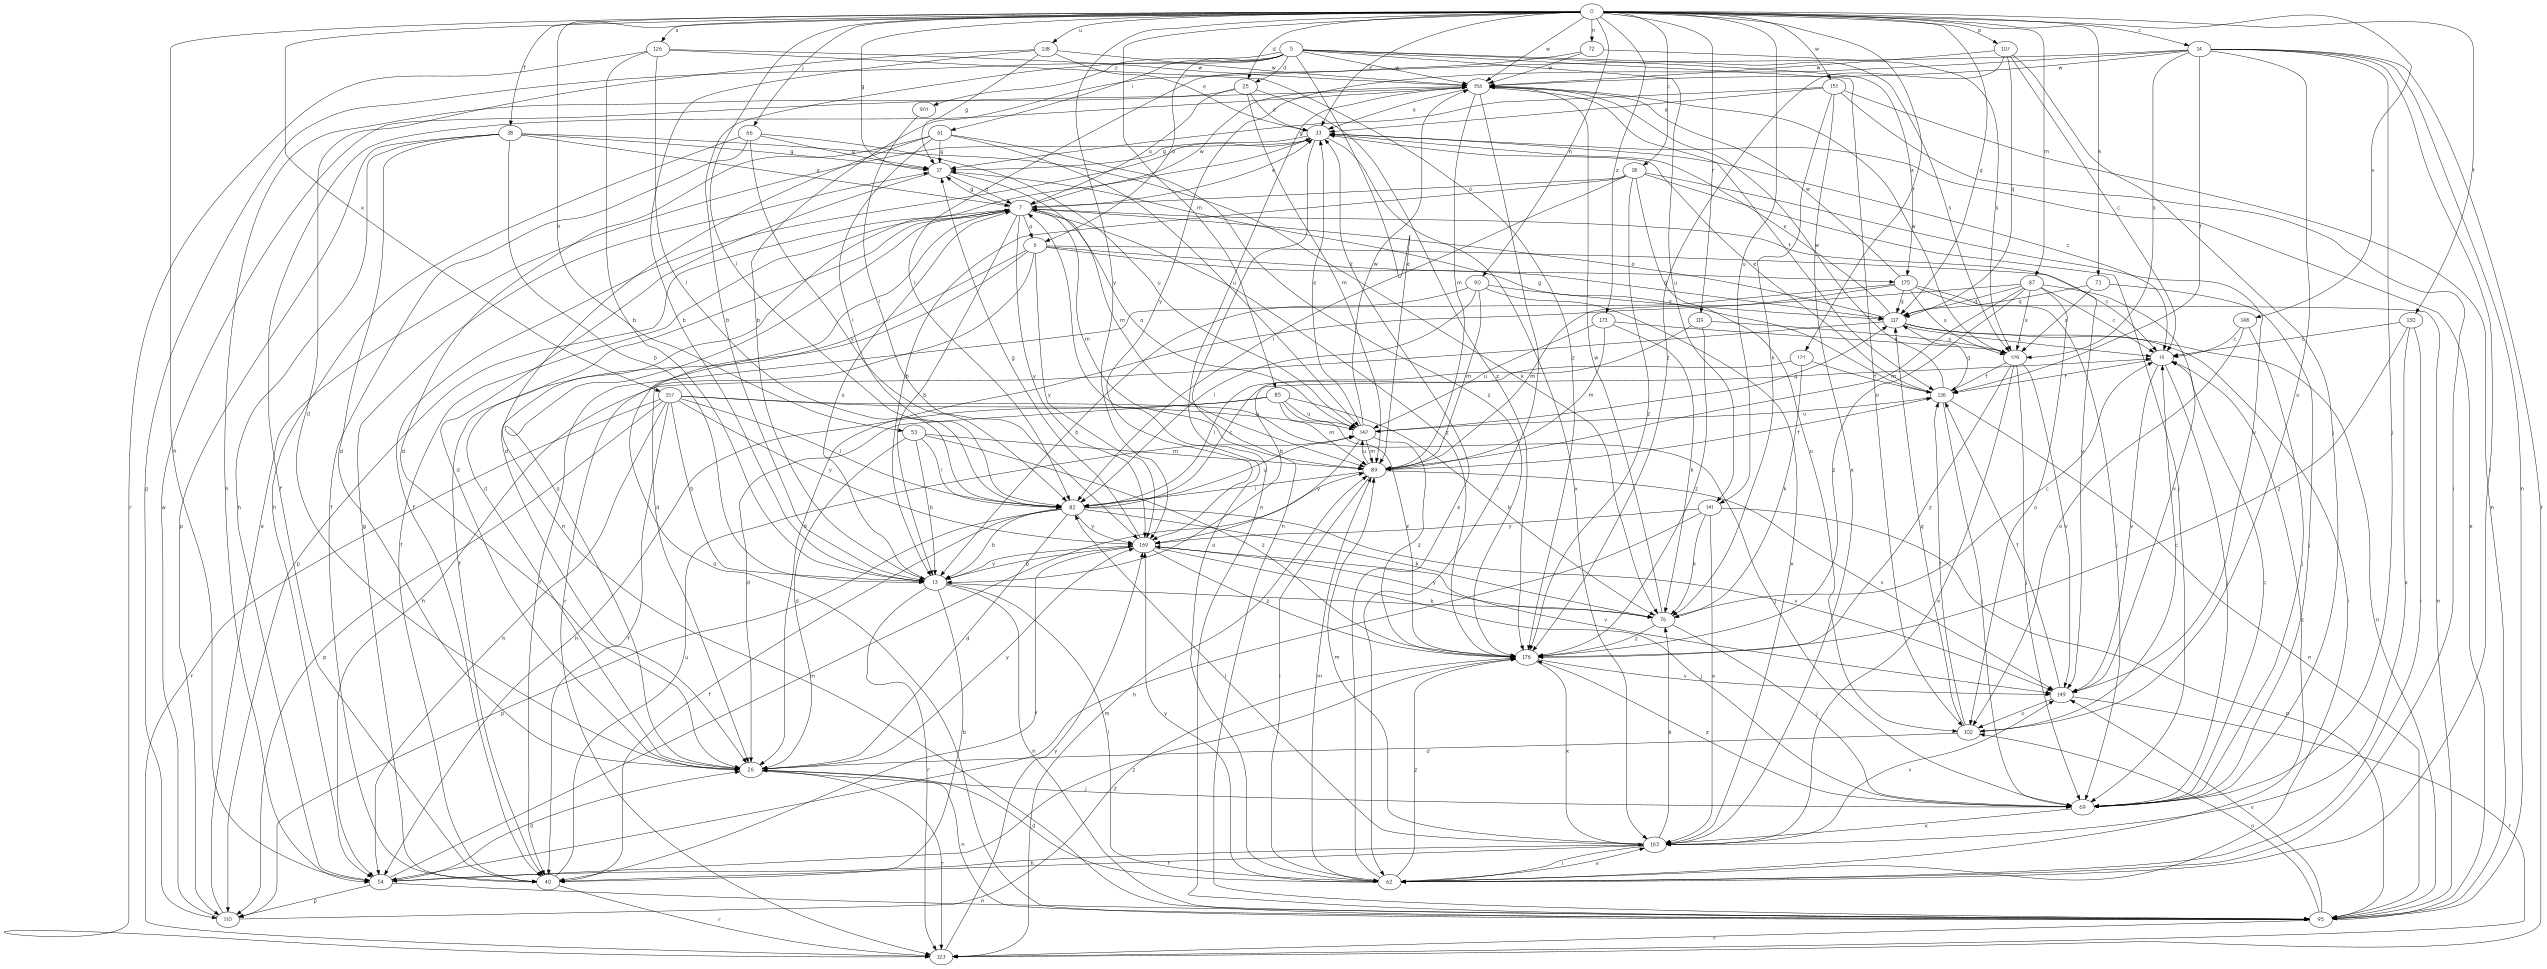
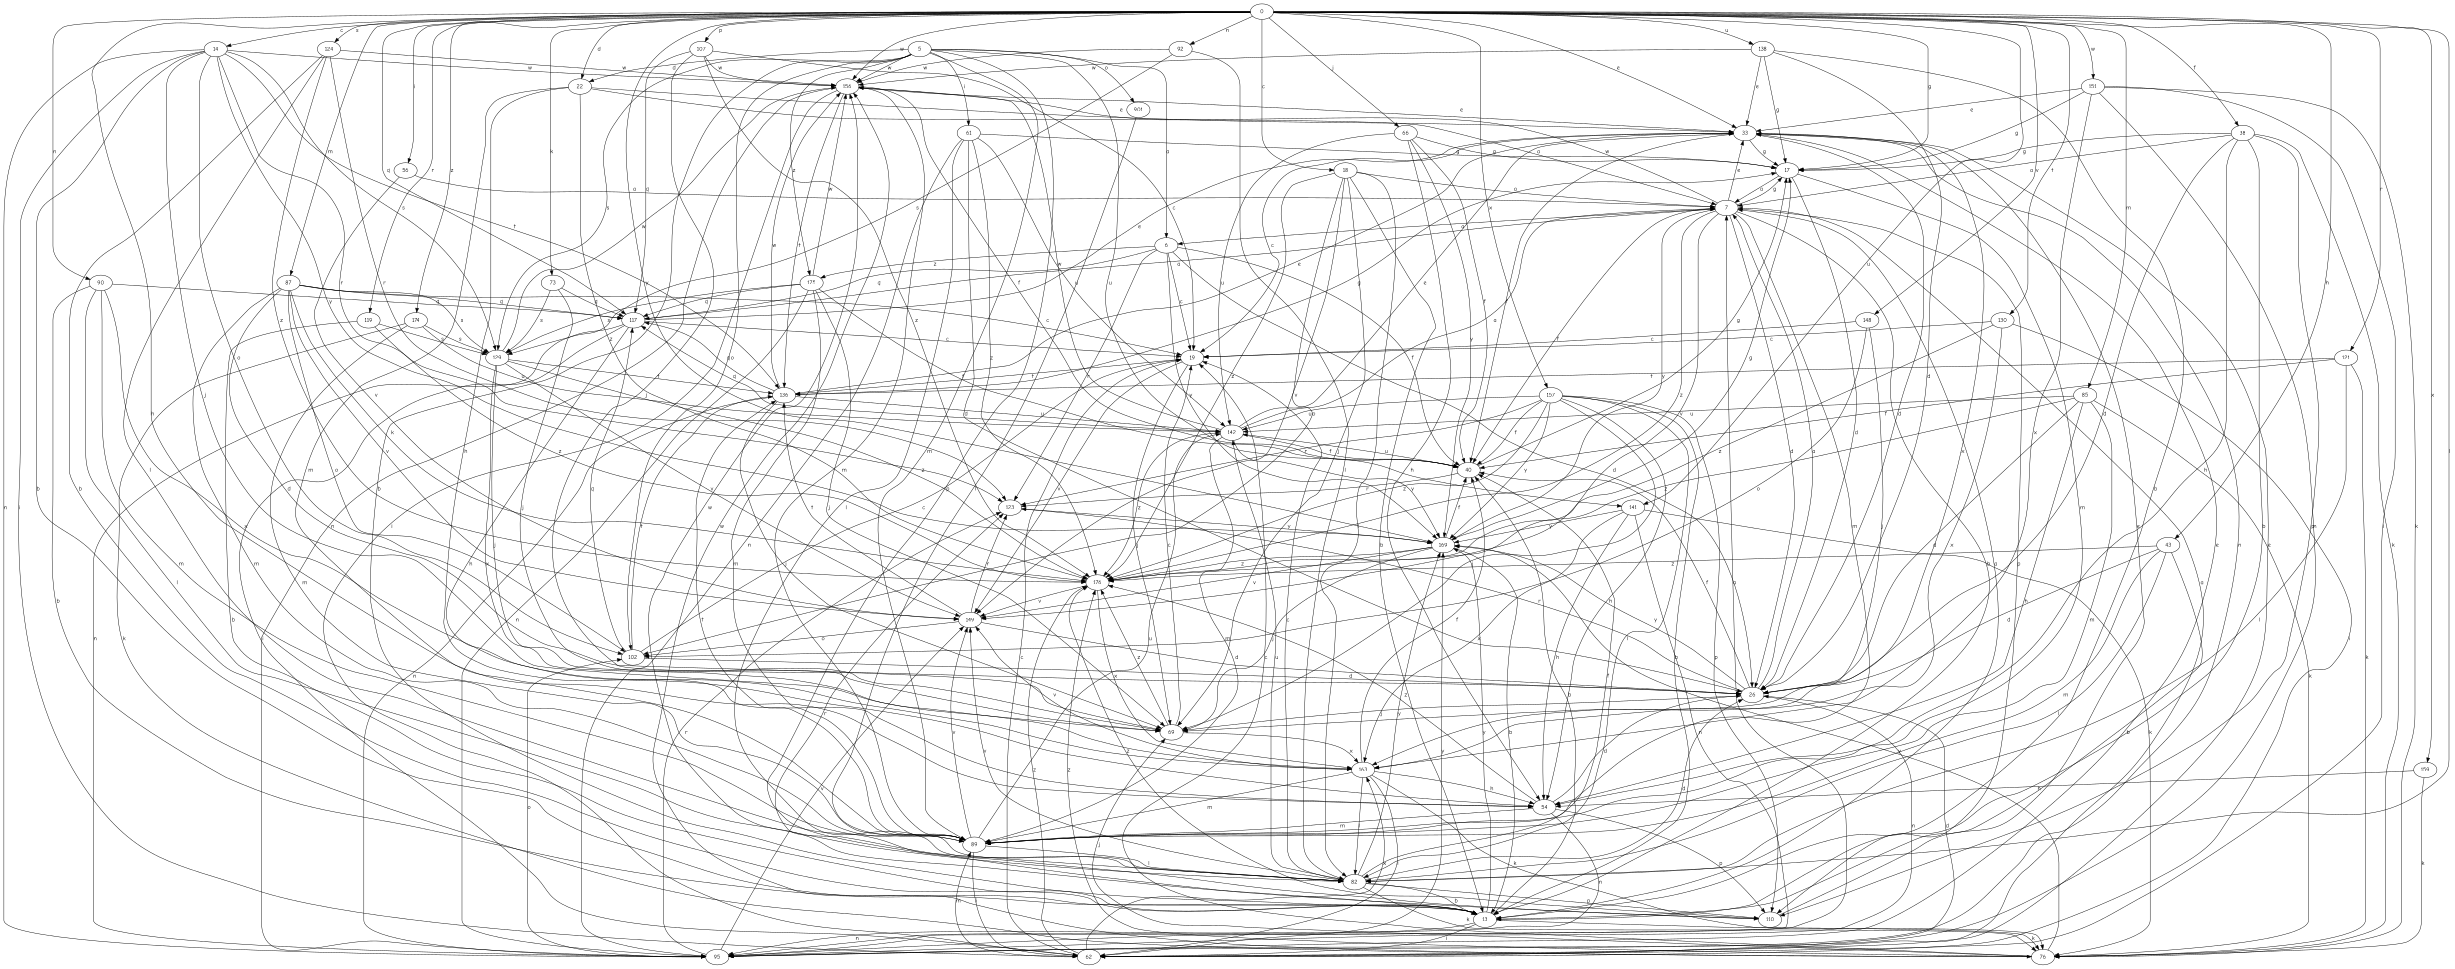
node "126": label "126" -> "124"
node "72": label "72" -> "92"
node "25": label "25" -> "22"
node "56": added
edge "5" -> "89": label "e" -> "m"
node "173": label "173" -> "174"
edge "121" -> "40": added, label "f"
node "53": label "53" -> "43"
edge "142" -> "40": added, label "f"
edge "87" -> "176": label "z" -> "k"
edge "157" -> "176": added, label "z"
edge "26" -> "40": added, label "f"
edge "149" -> "26": added, label "d"
edge "123" -> "89": removed, label "m"
node "159": added
